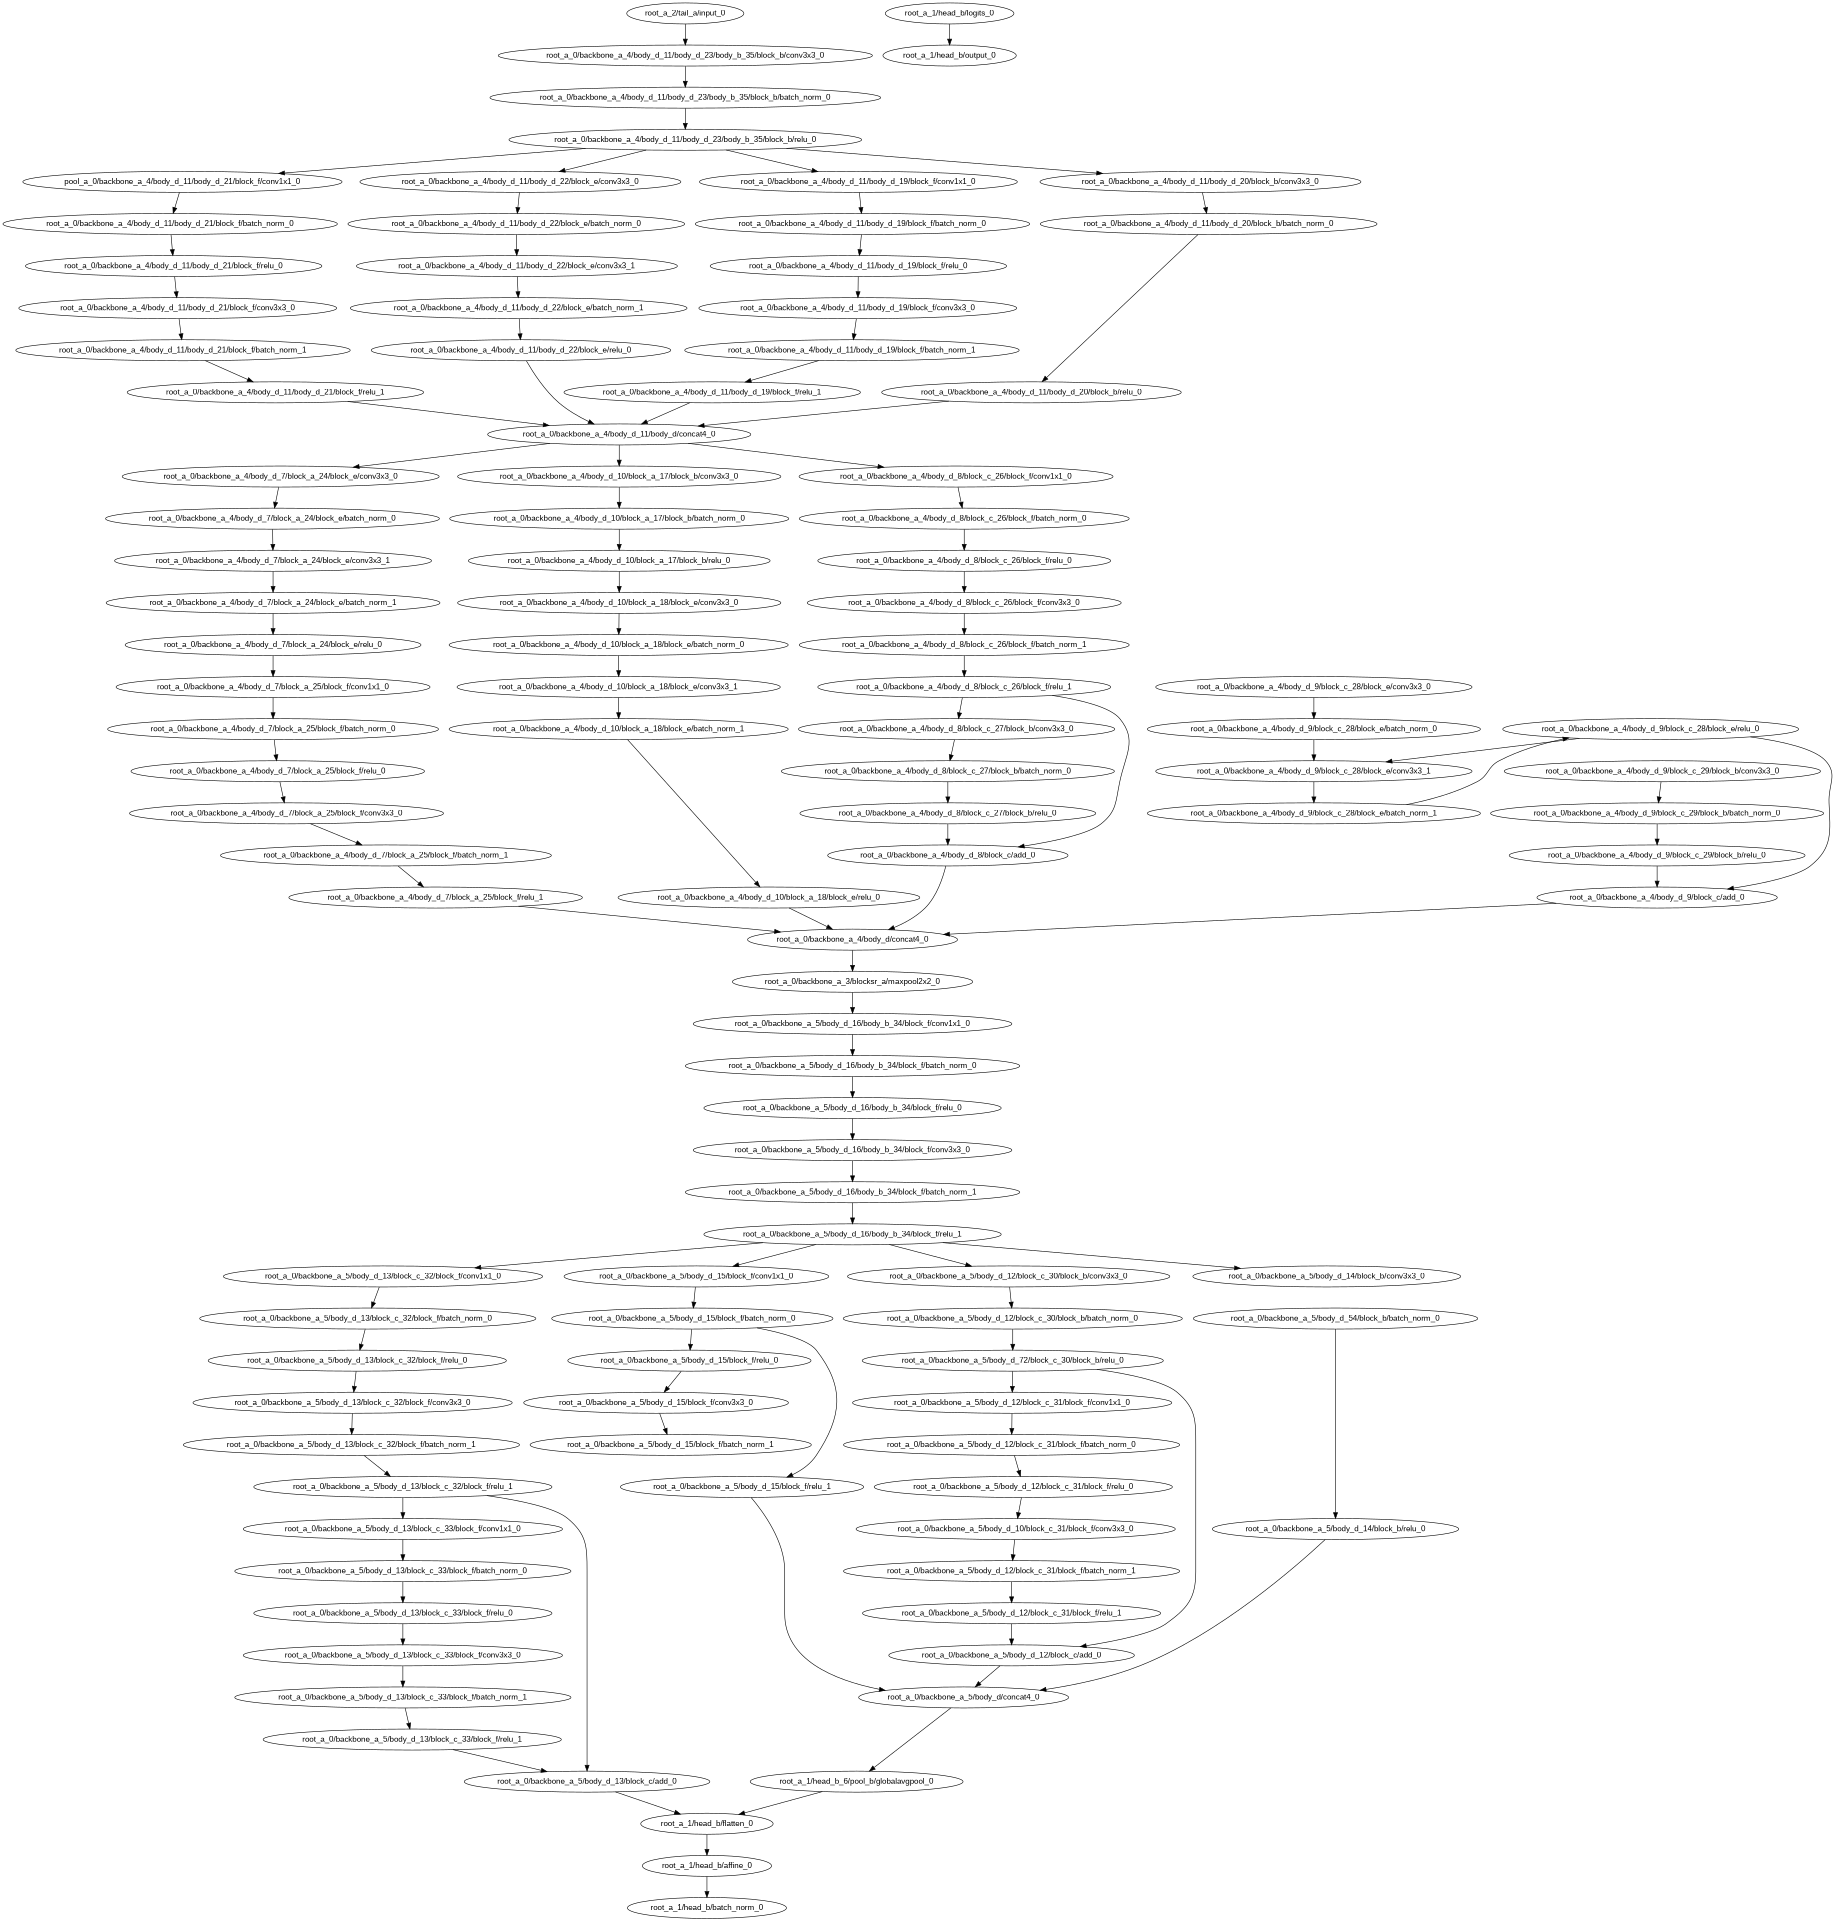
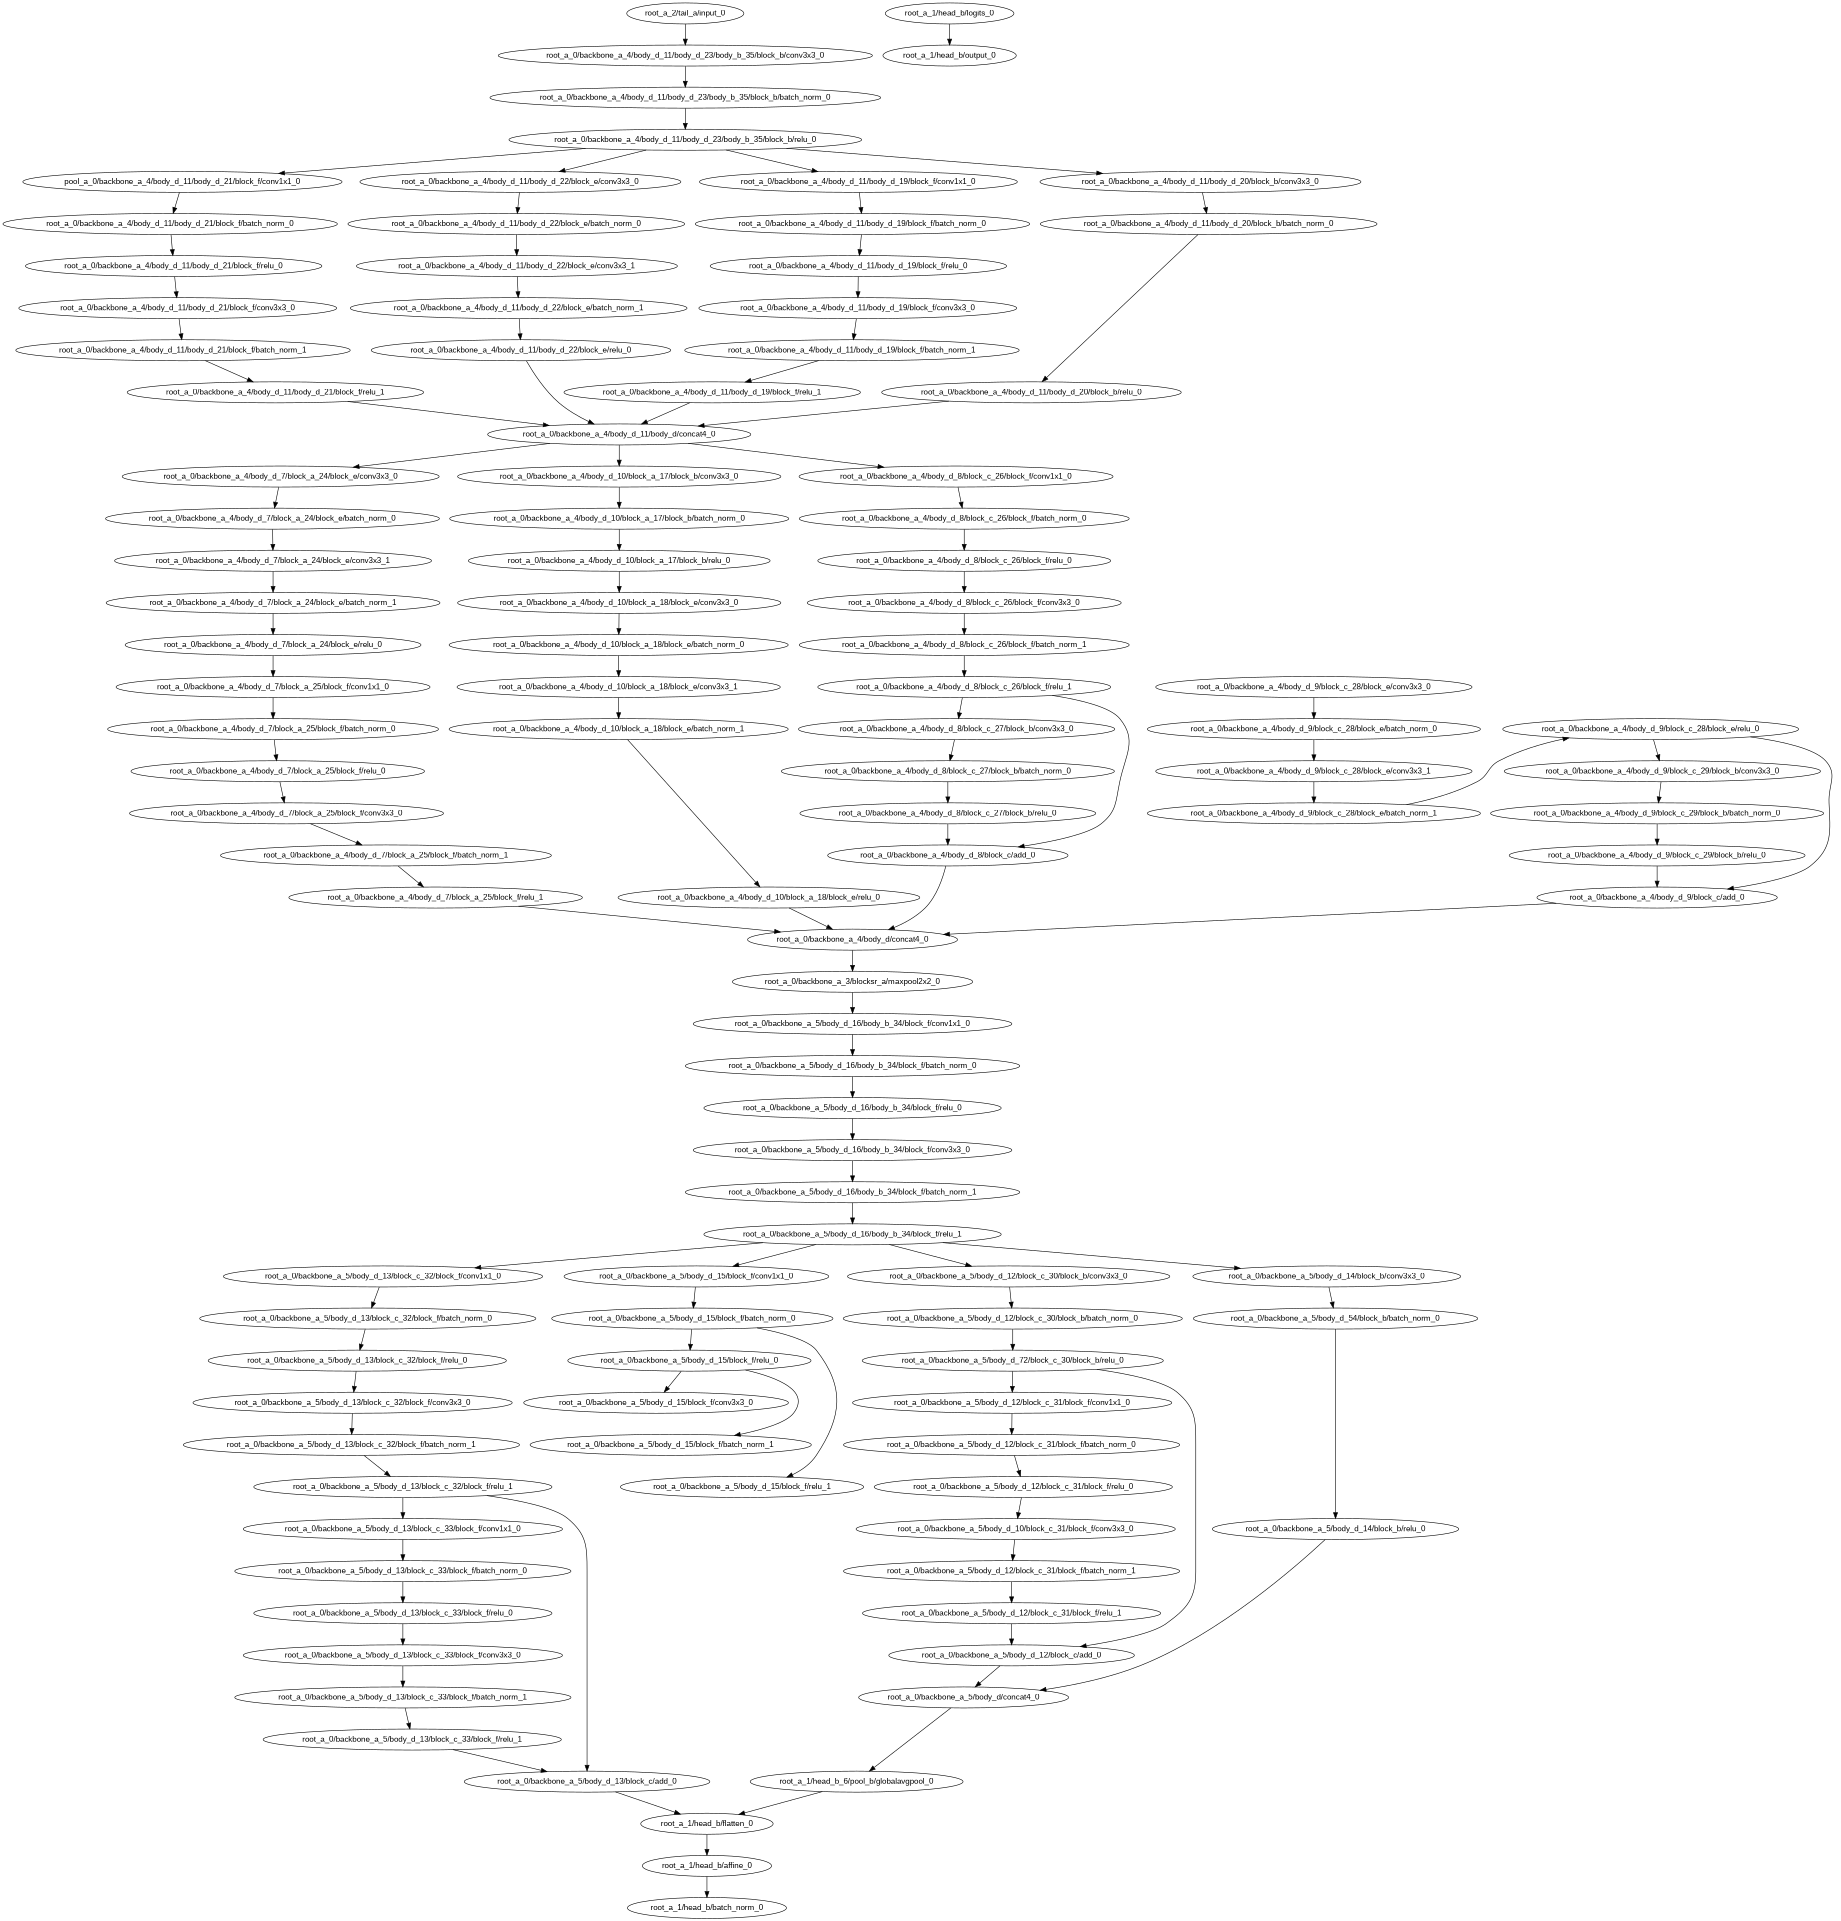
edge "root_a_0/backbone_a_4/body_d_9/block_c_28/block_e/relu_0" -> "root_a_0/backbone_a_4/body_d_9/block_c_28/block_e/conv3x3_1": now "root_a_0/backbone_a_4/body_d_9/block_c_28/block_e/relu_0" -> "root_a_0/backbone_a_4/body_d_9/block_c_29/block_b/conv3x3_0"
edge "root_a_0/backbone_a_5/body_d_14/block_b/conv3x3_0" -> "root_a_0/backbone_a_5/body_d_54/block_b/batch_norm_0": added
edge "root_a_0/backbone_a_5/body_d_15/block_f/conv3x3_0" -> "root_a_0/backbone_a_5/body_d_15/block_f/batch_norm_1": now "root_a_0/backbone_a_5/body_d_15/block_f/relu_0" -> "root_a_0/backbone_a_5/body_d_15/block_f/batch_norm_1"
edge "root_a_0/backbone_a_5/body_d_15/block_f/relu_1" -> "root_a_0/backbone_a_5/body_d/concat4_0": removed
